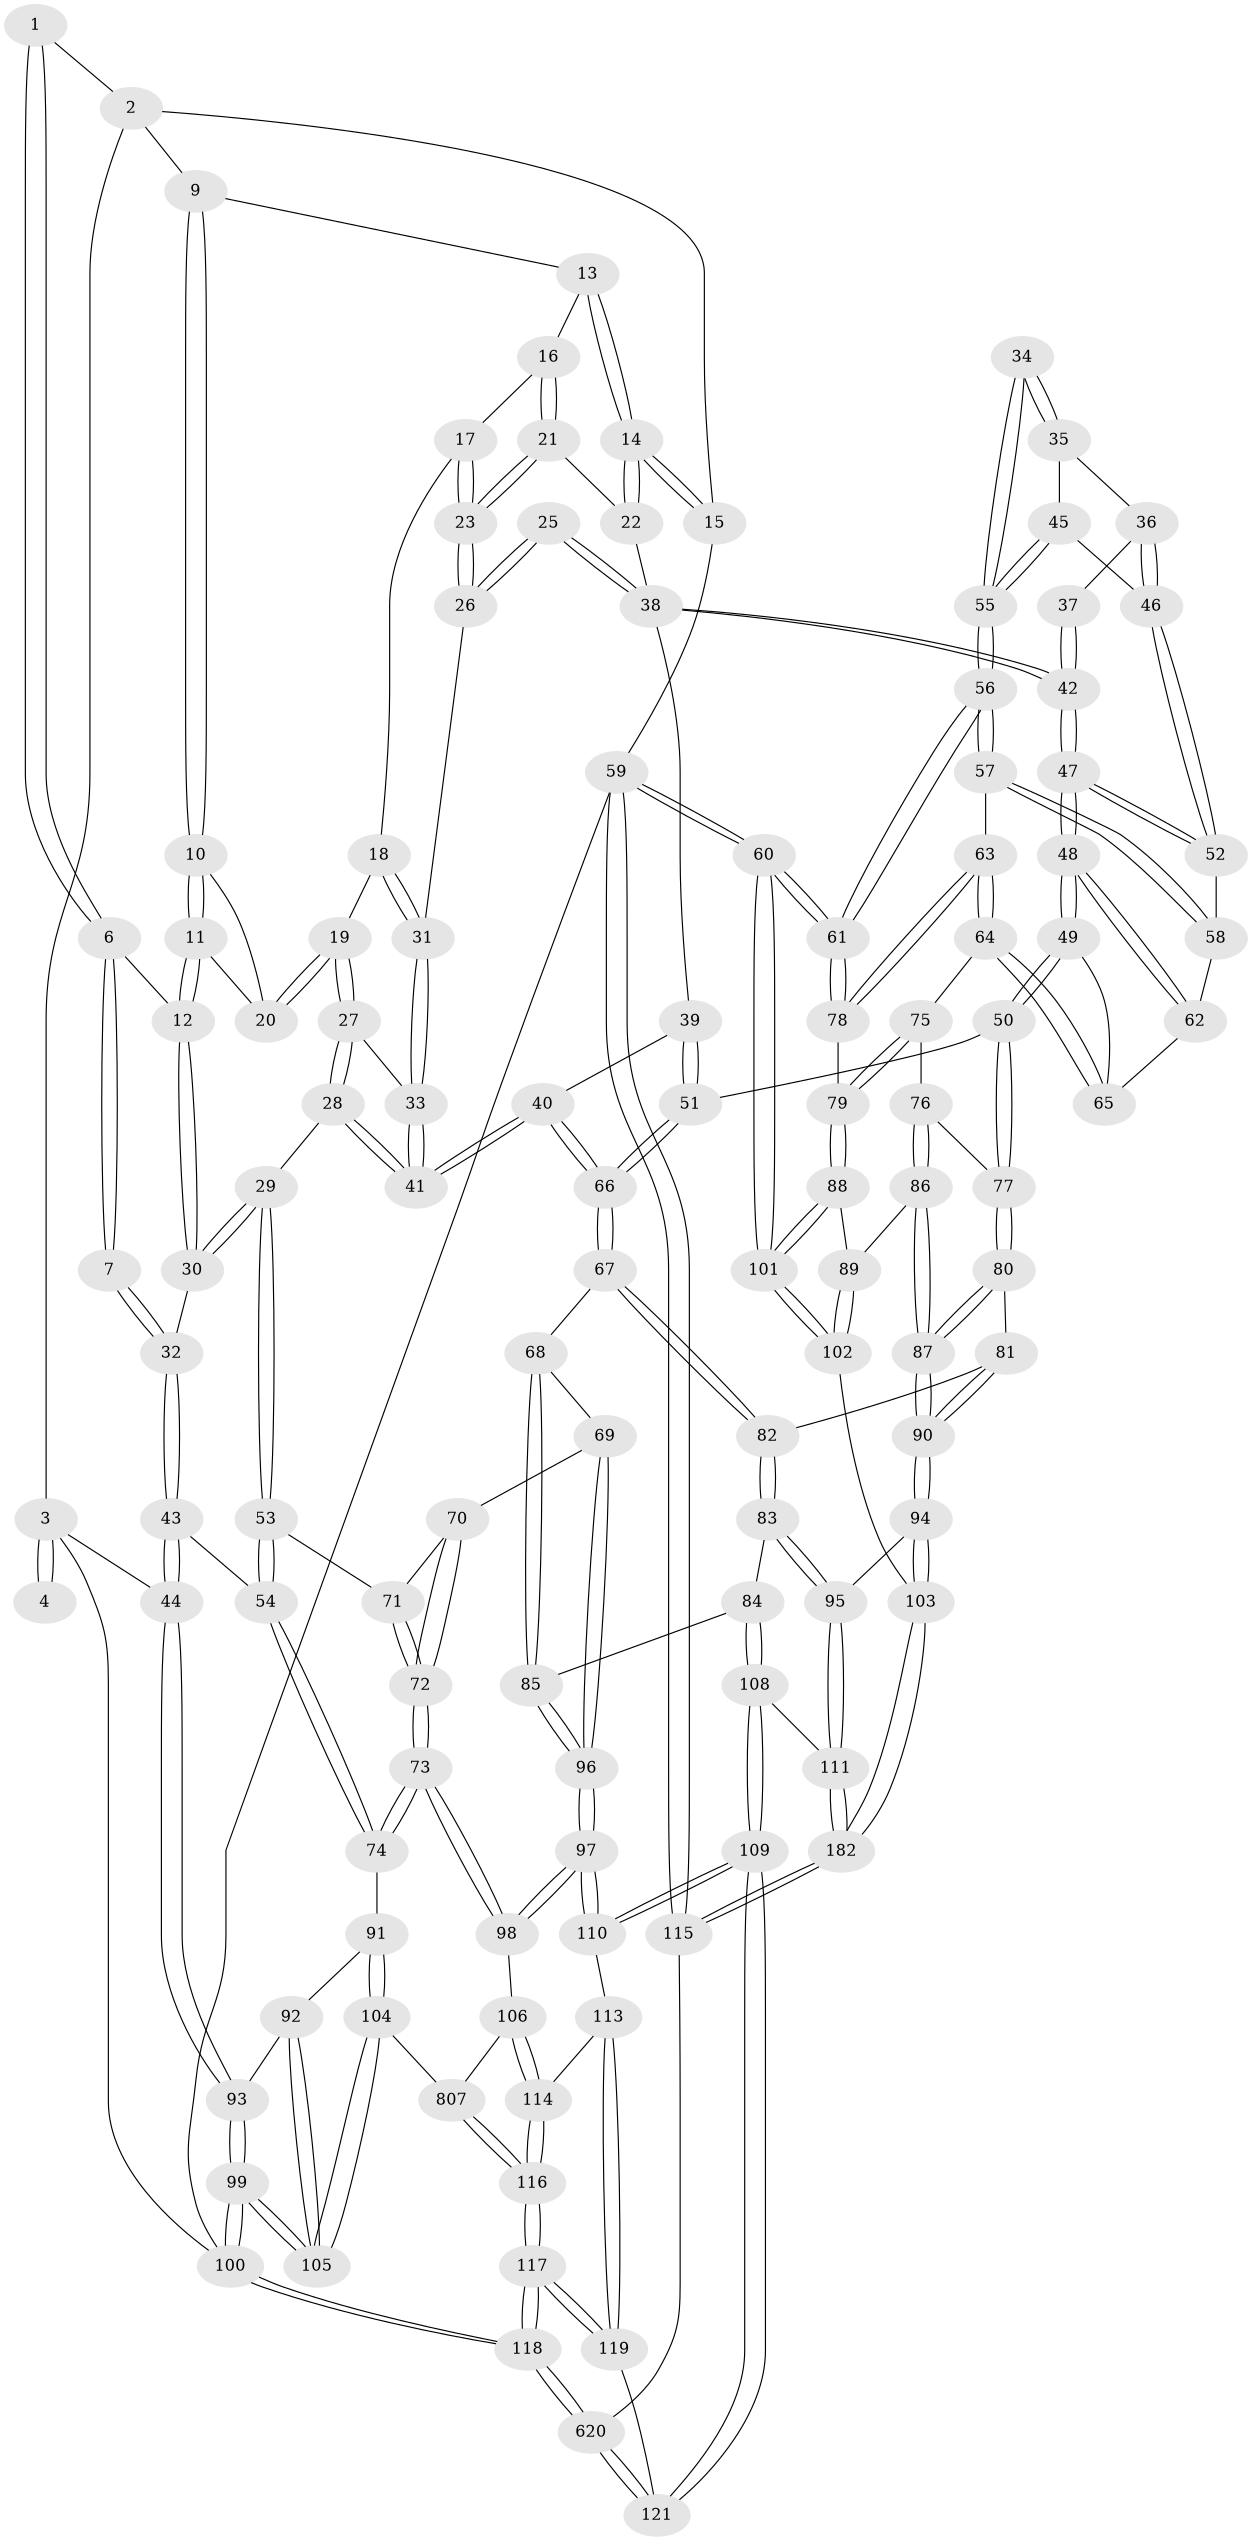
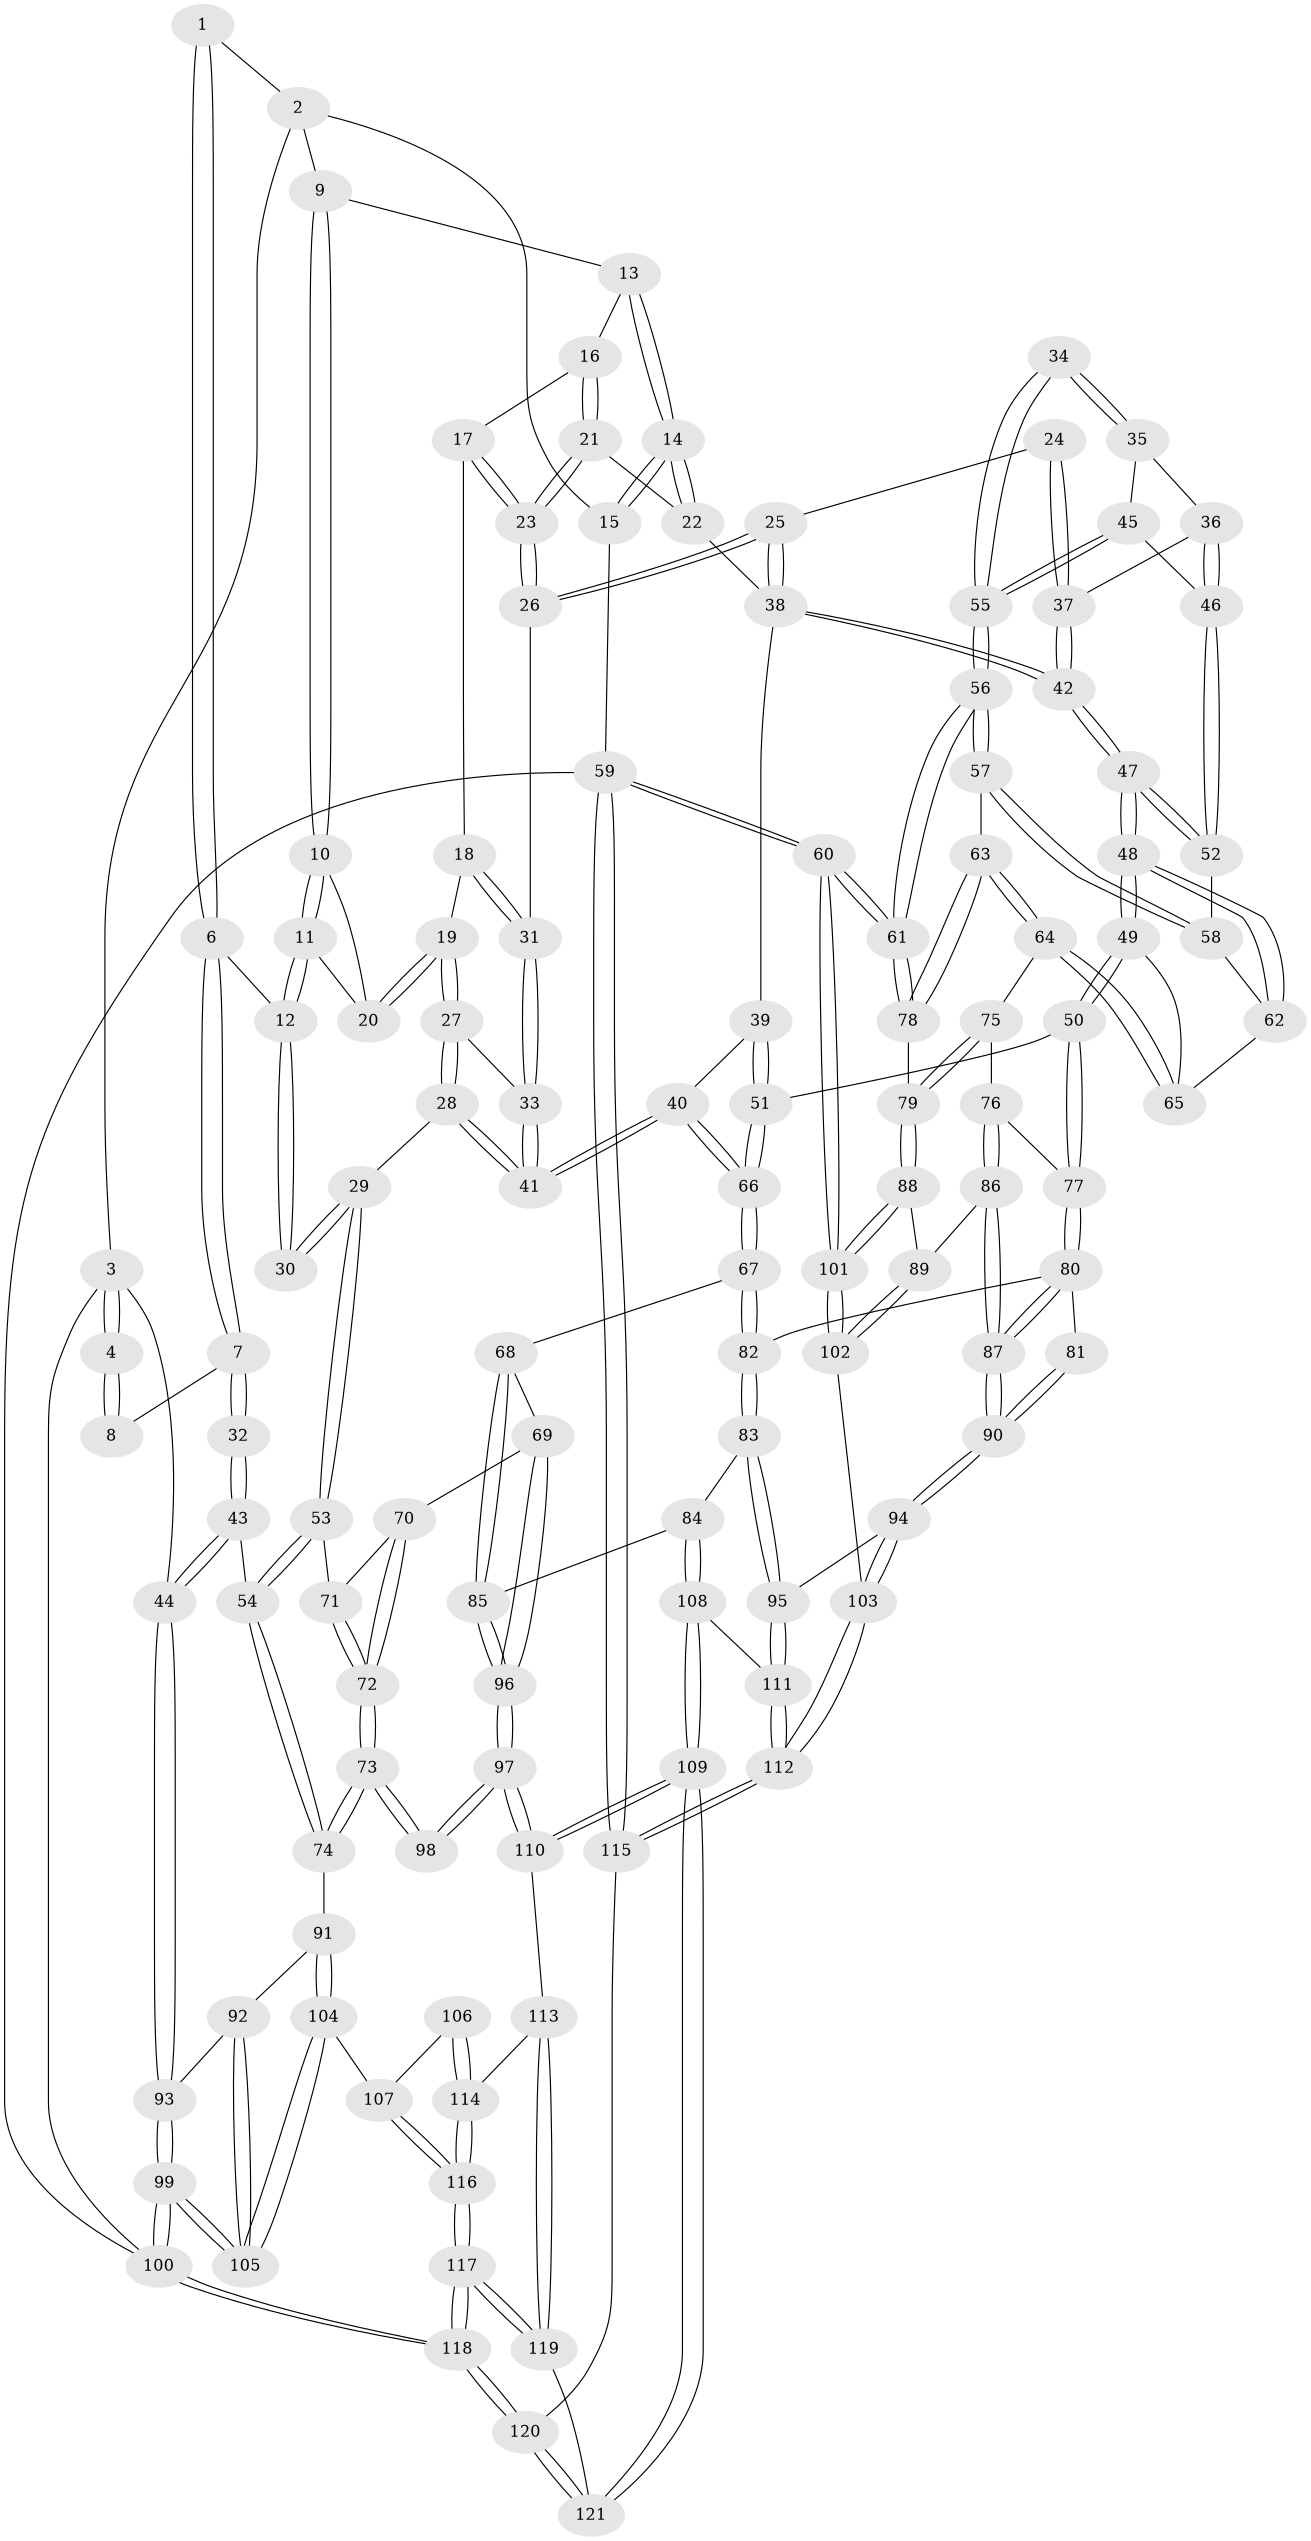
node "24": added
edge "30" -- "32": removed
edge "81" -- "82": now "80" -- "82"
node "8": added
node "182": label "182" -> "112"
edge "98" -- "106": removed
node "807": label "807" -> "107"
node "620": label "620" -> "120"
